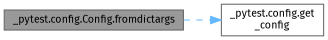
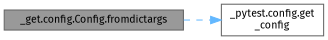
node "_pytest.config.Config.fromdictargs": label "_pytest.config.Config.fromdictargs" -> "_get.config.Config.fromdictargs"
